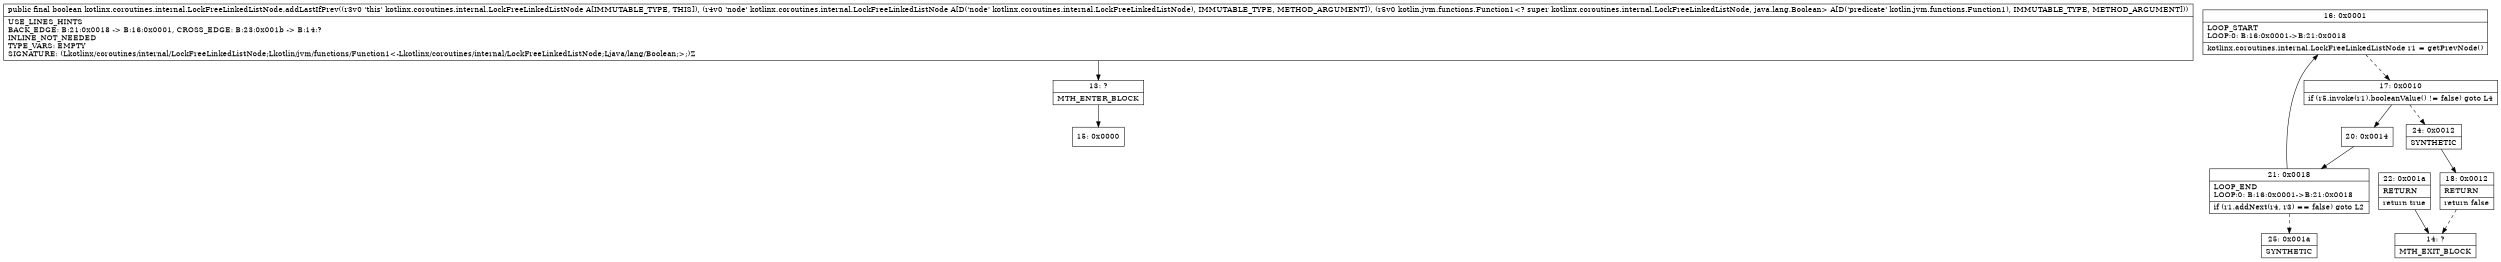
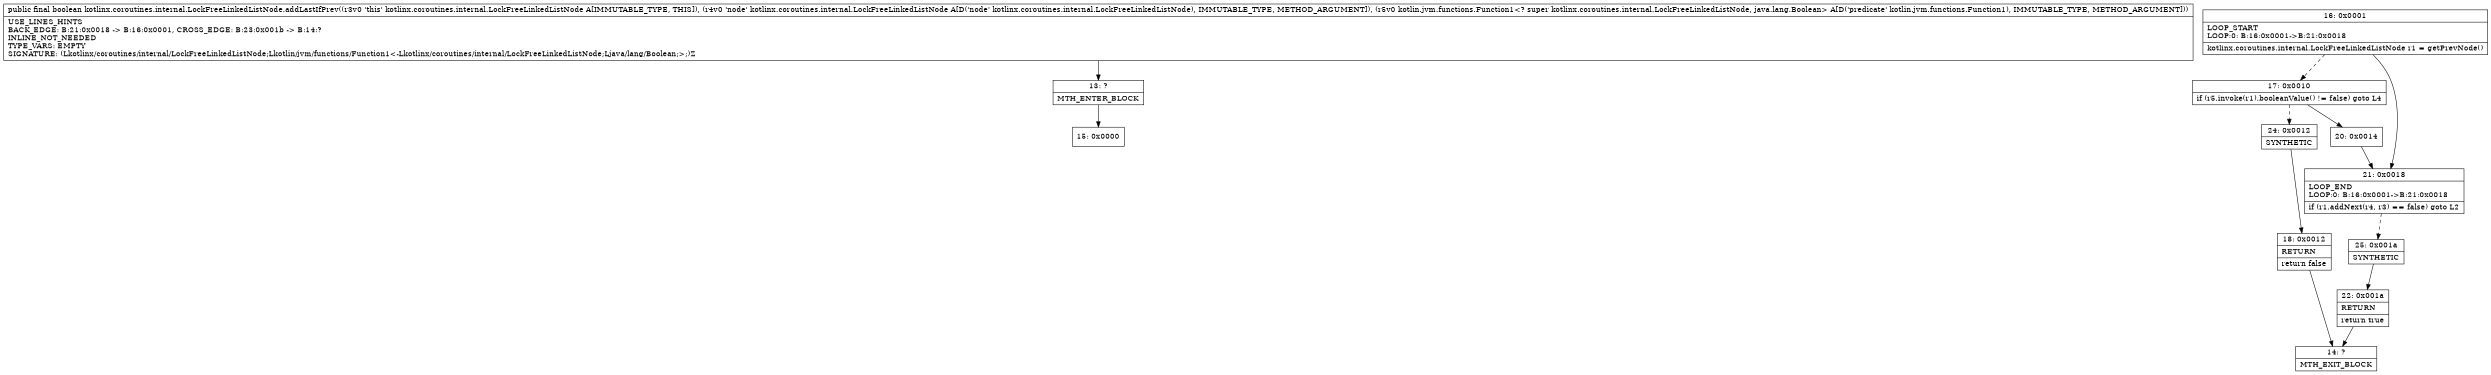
edge "21: 0x0018" -> "16: 0x0001": reversed
edge "18: 0x0012" -> "14: ?": style dashed -> solid
edge "25: 0x001a" -> "22: 0x001a": added
